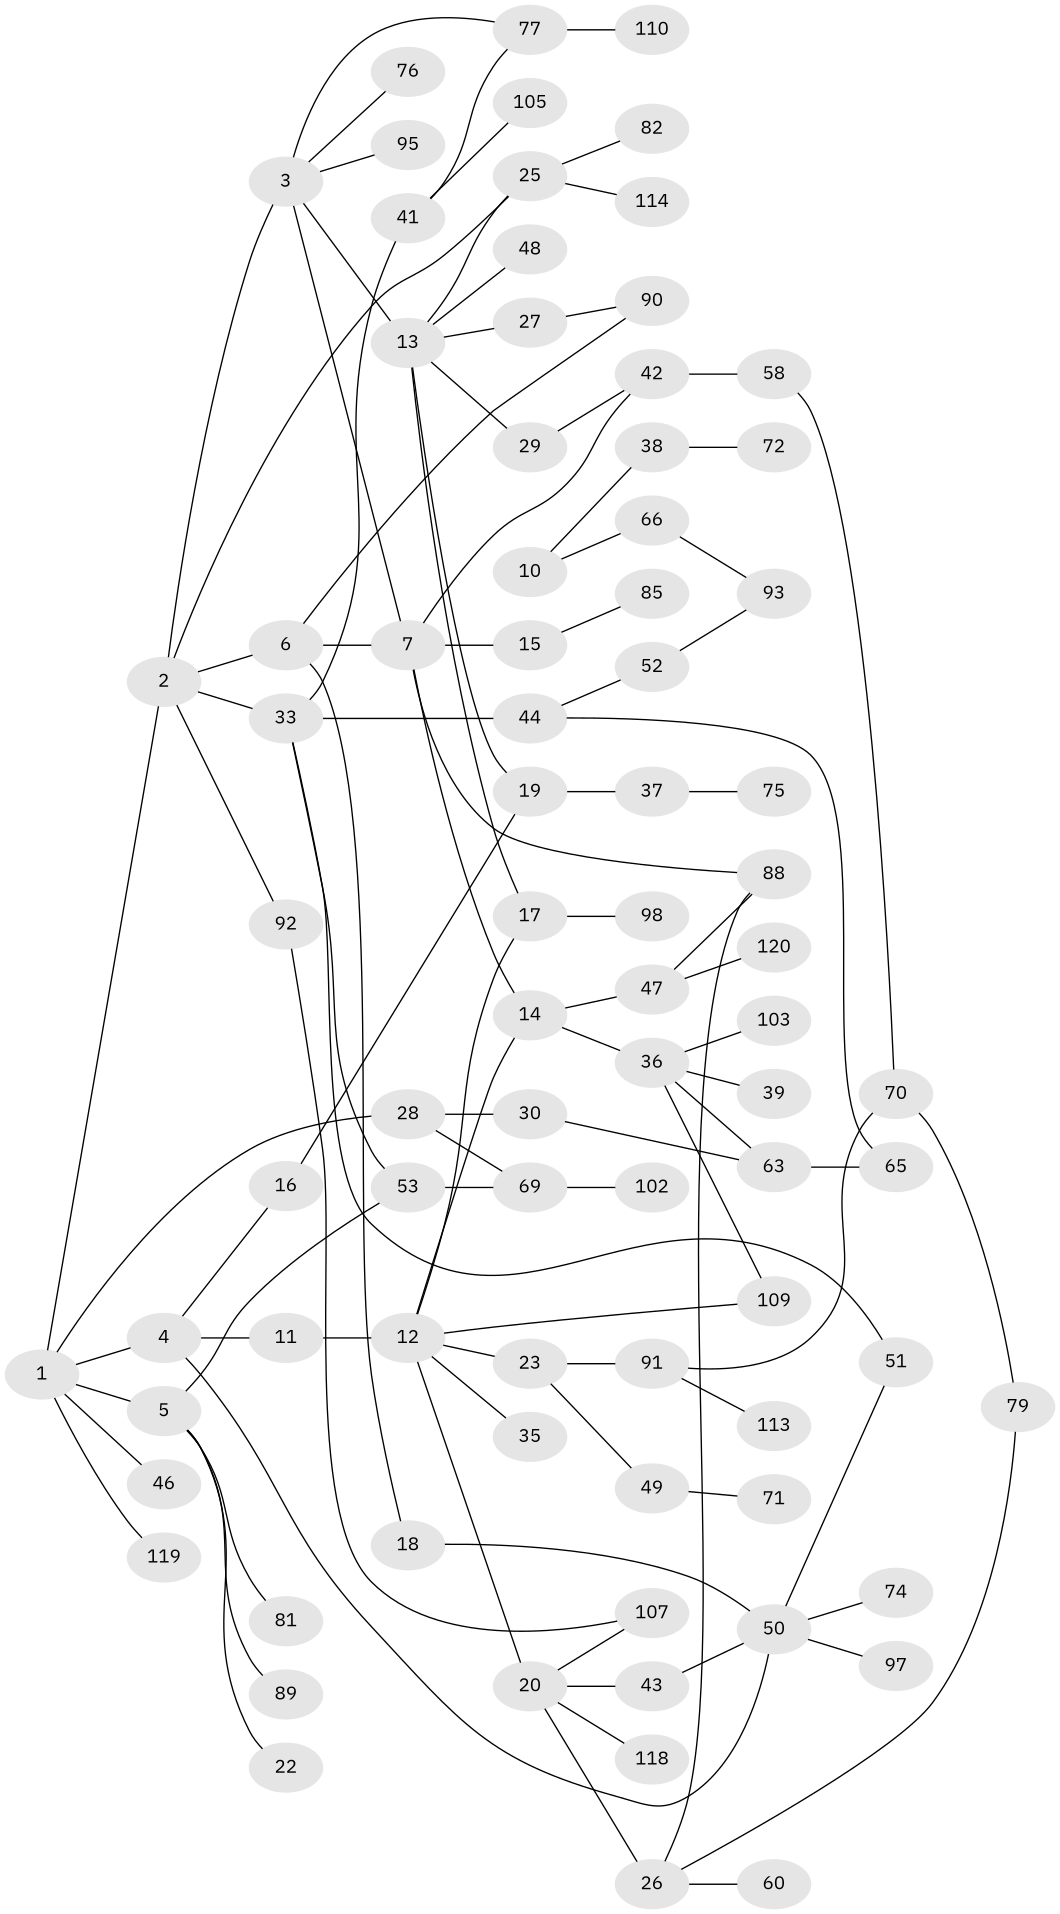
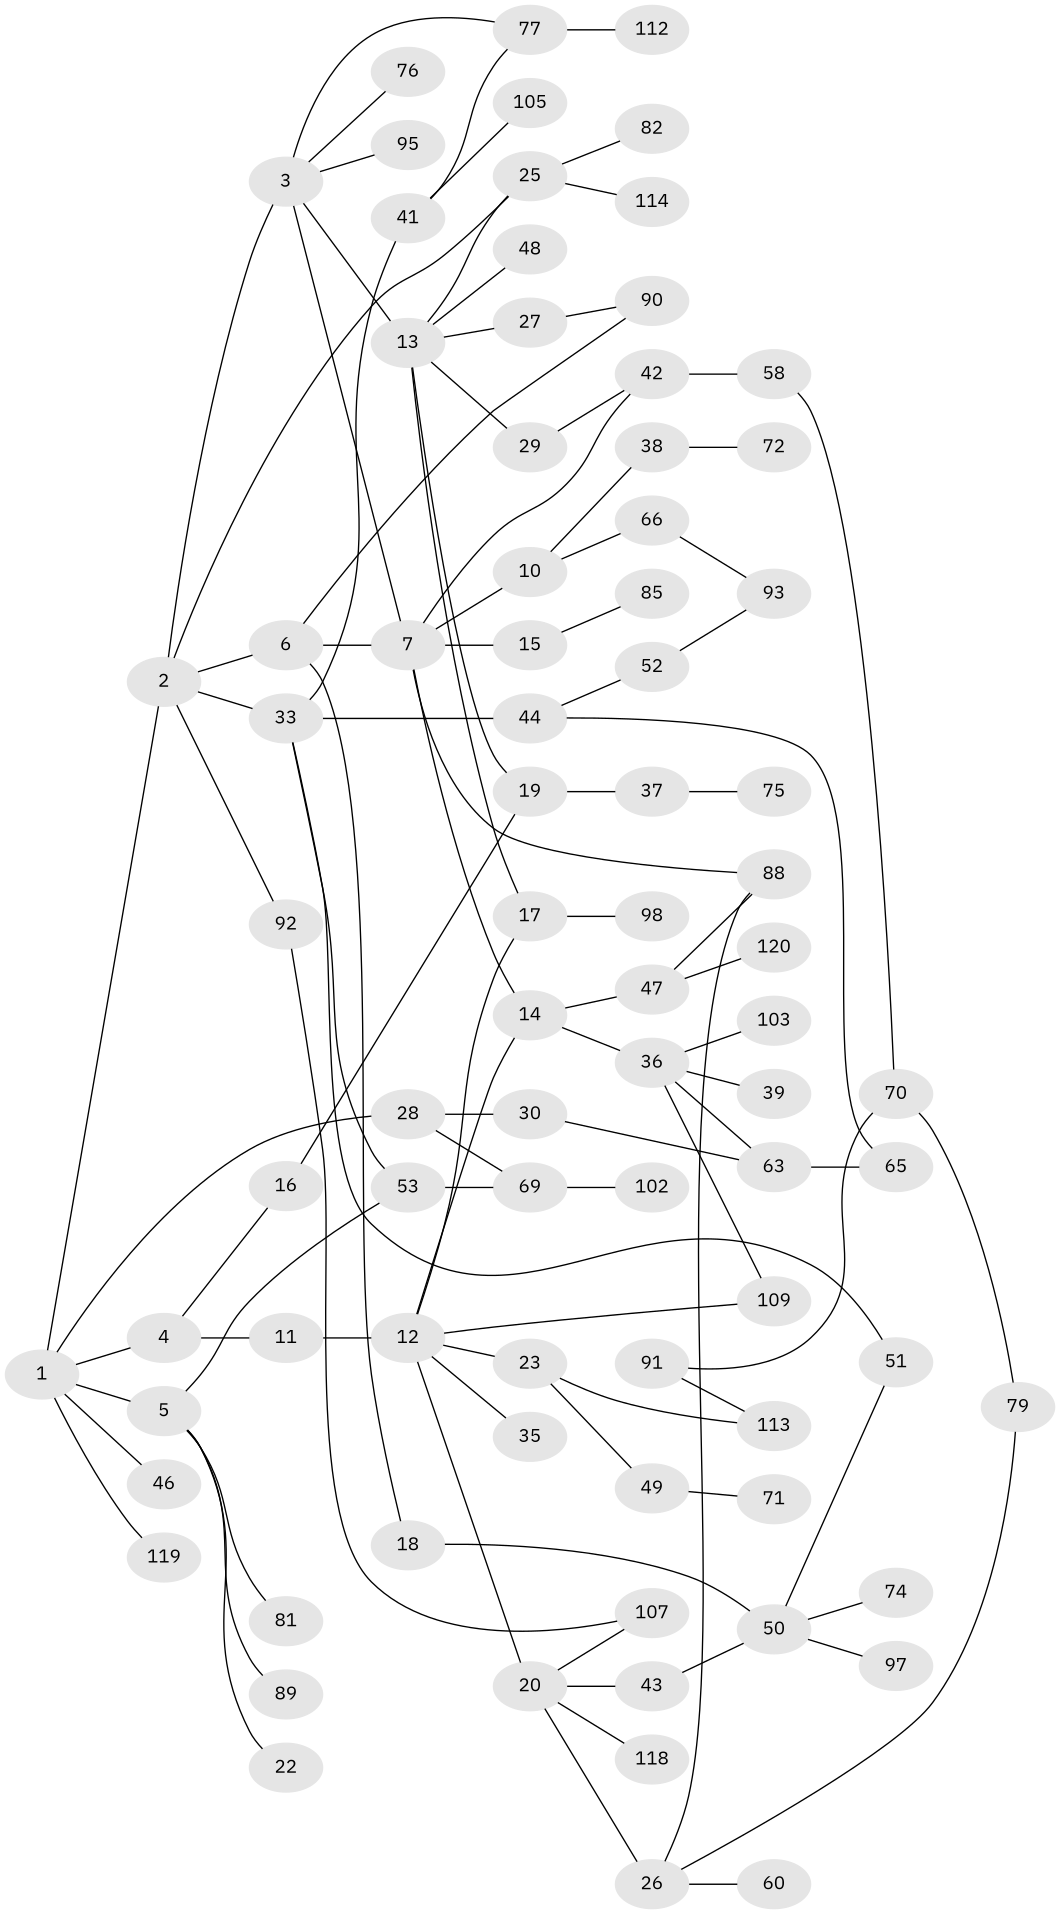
node "110": label "110" -> "112"
edge "10" -- "7": added
edge "23" -- "91": now "23" -- "113"
edge "4" -- "50": removed
